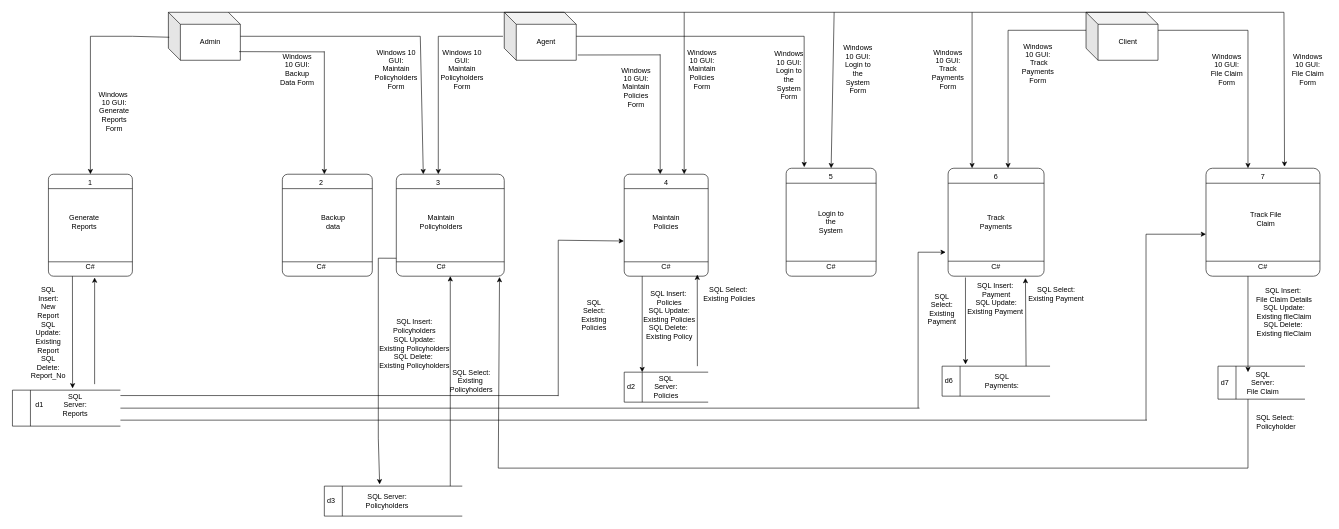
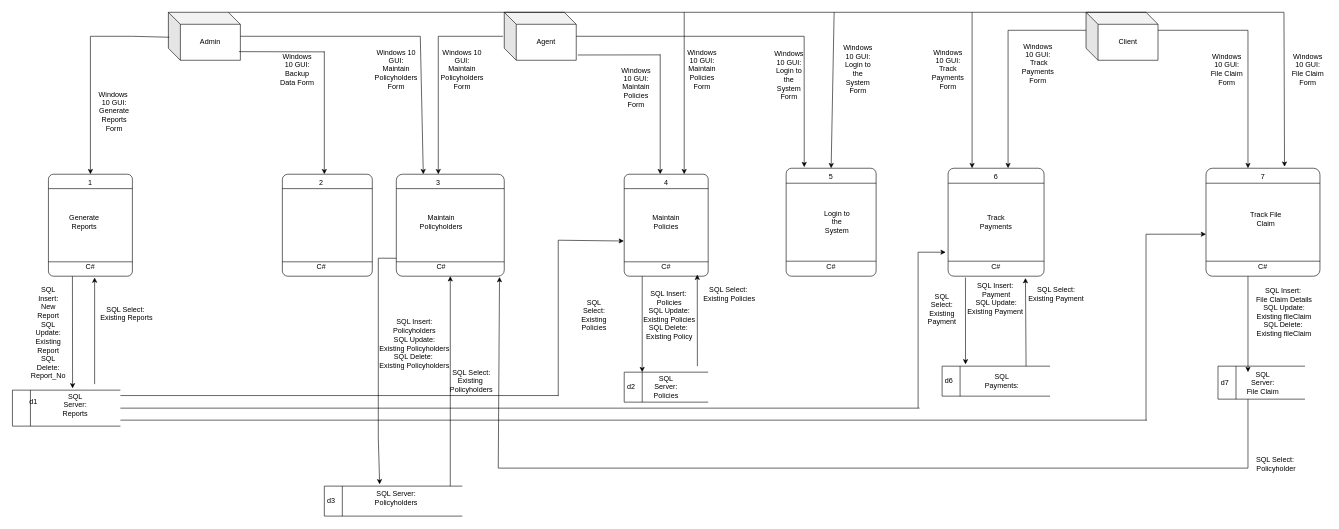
node "Backup data": removed
node "Login to the System": moved (831, 222) -> (837, 222)
node "SQL Select: Existing Reports": added
node "d1": moved (39, 405) -> (33, 402)
node "SQL Select: Policyholder": moved (1275, 422) -> (1275, 464)
node "SQL Server: Policyholders": moved (387, 501) -> (396, 498)
